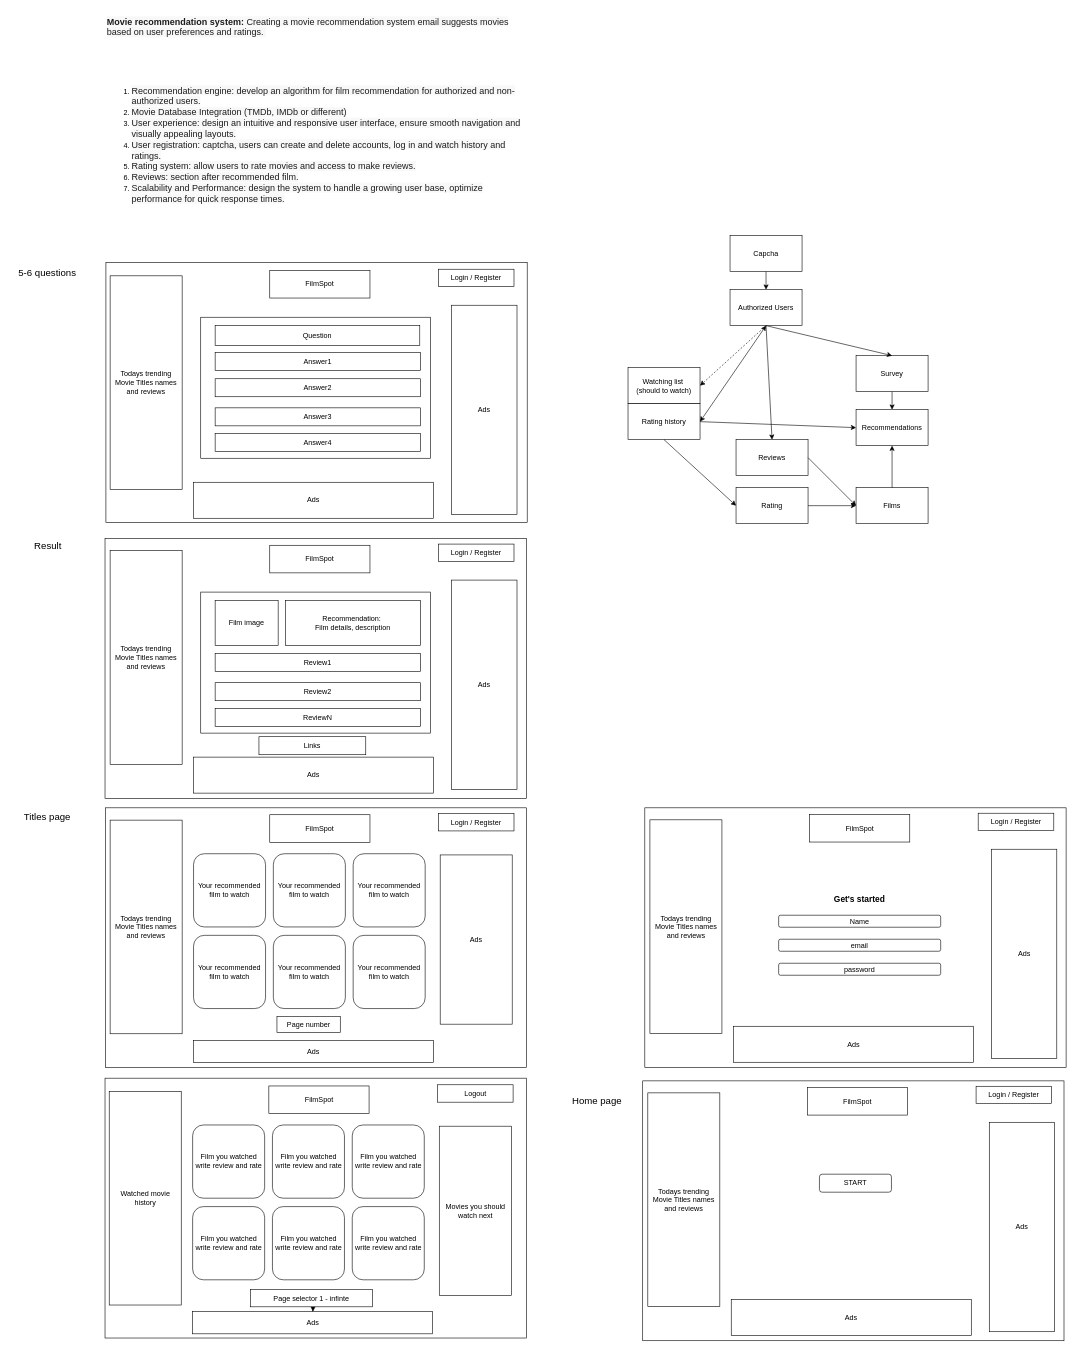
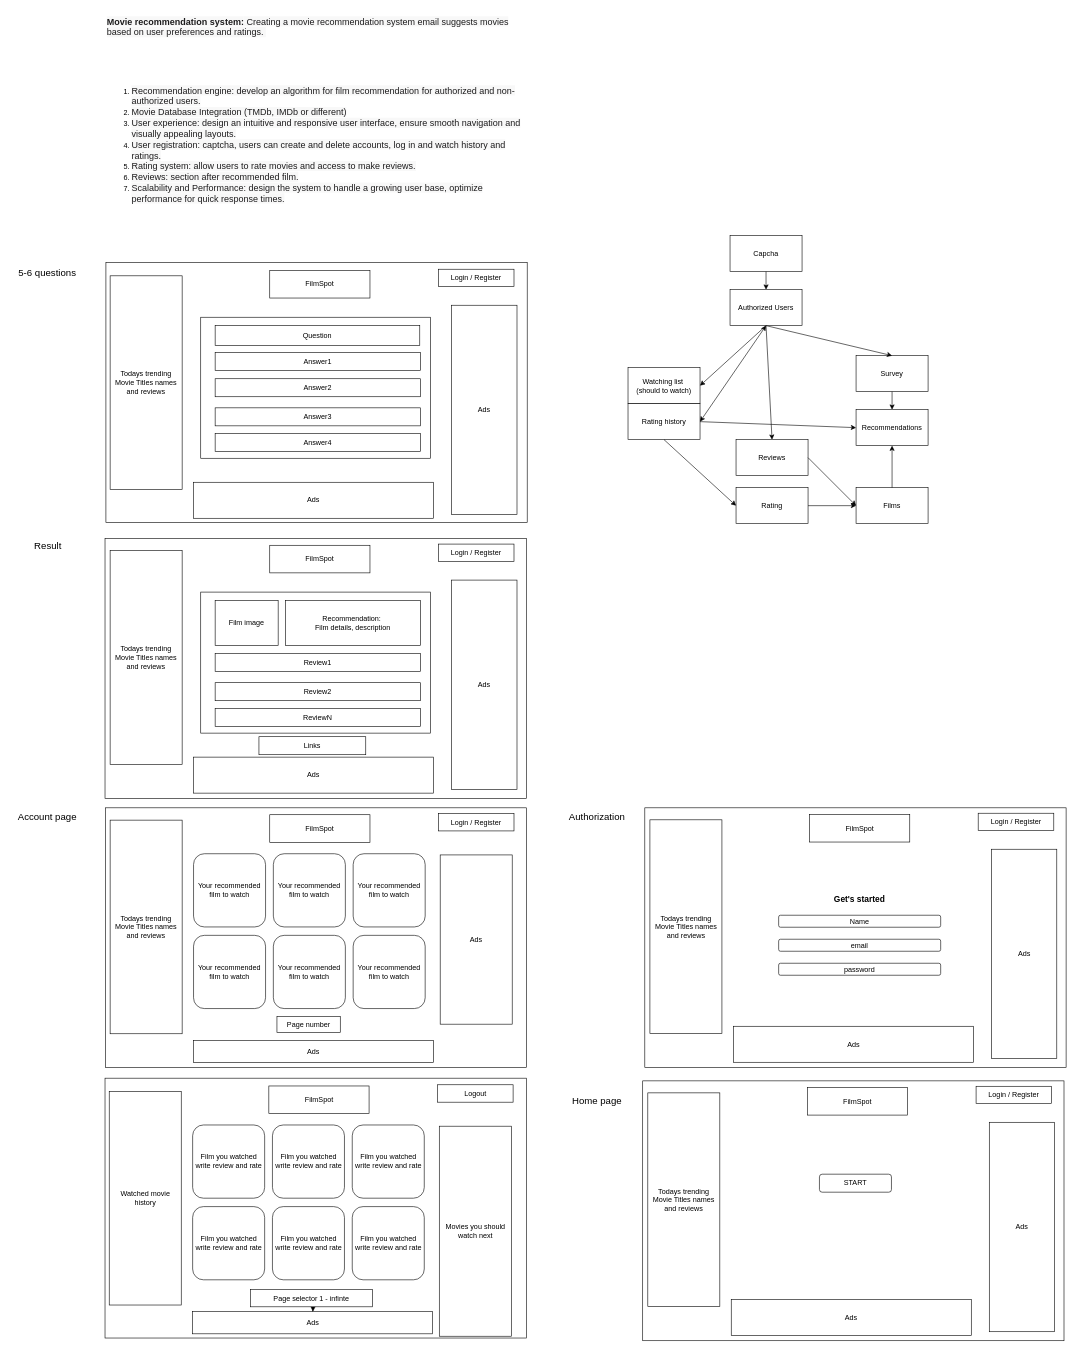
edge "Authorized Users" -> "Watching list (should to watch)": style dashed -> solid
node "Titles page": label "Titles page" -> "Account page"
node "Authorization": added
node "Movies you should watch next": size 72x169 -> 72x210
